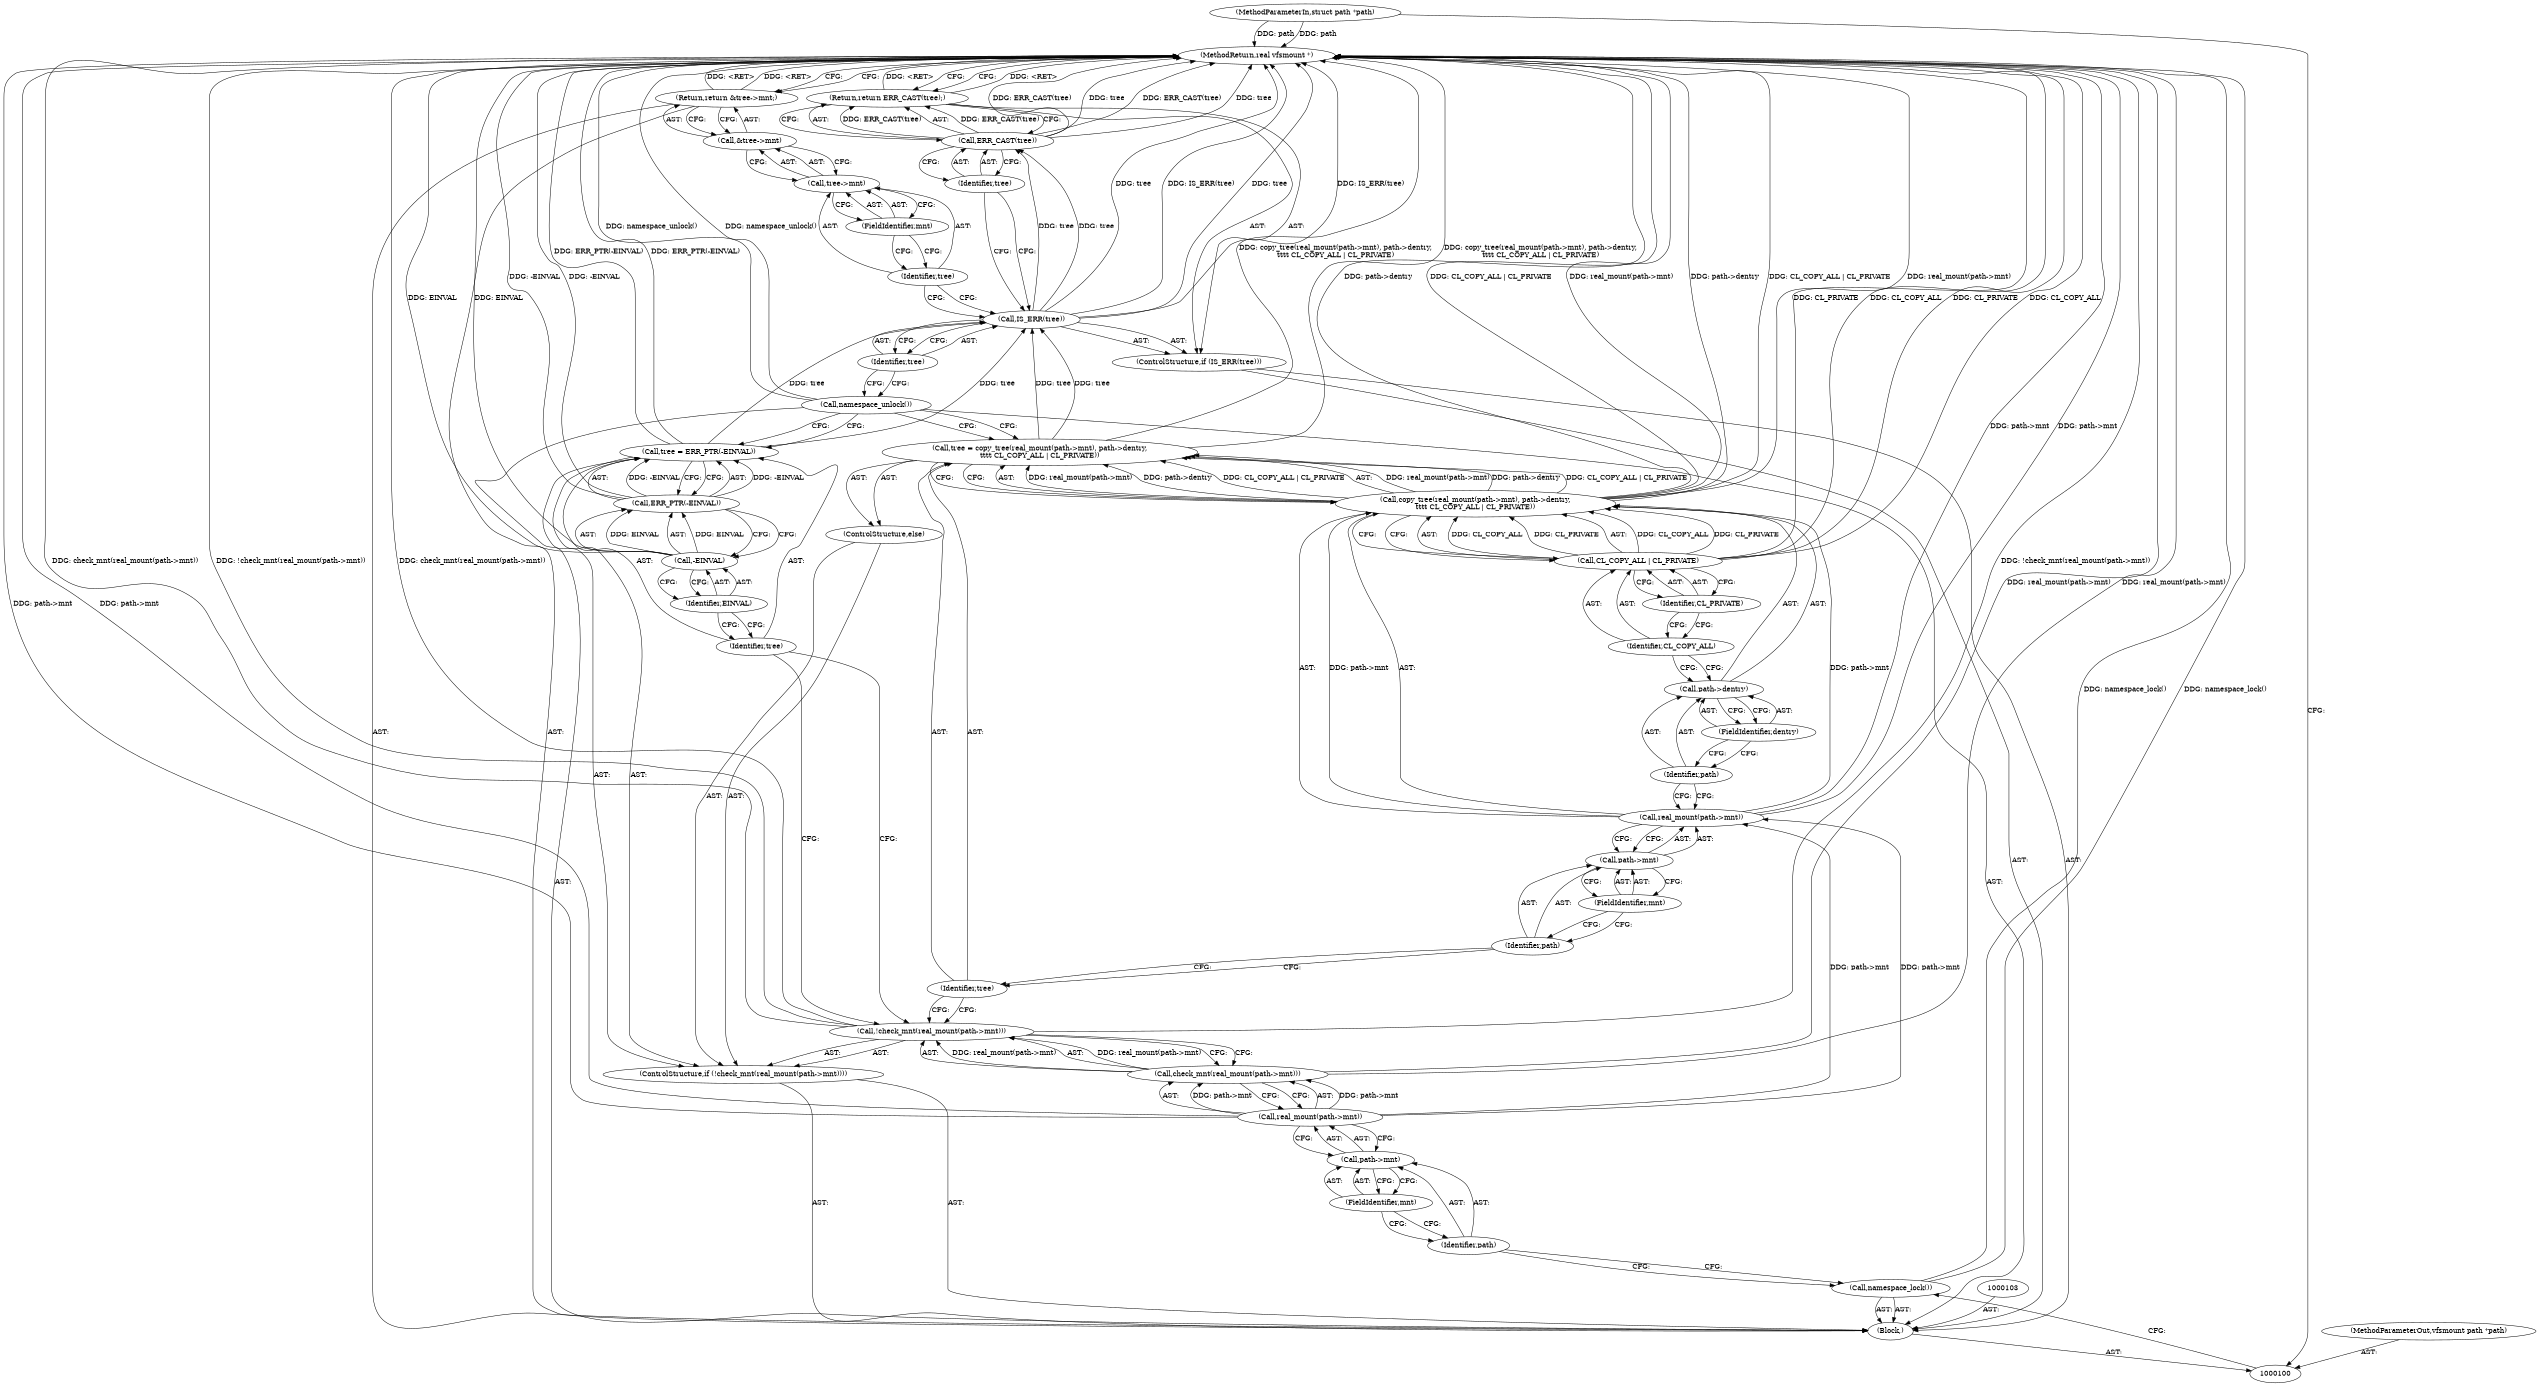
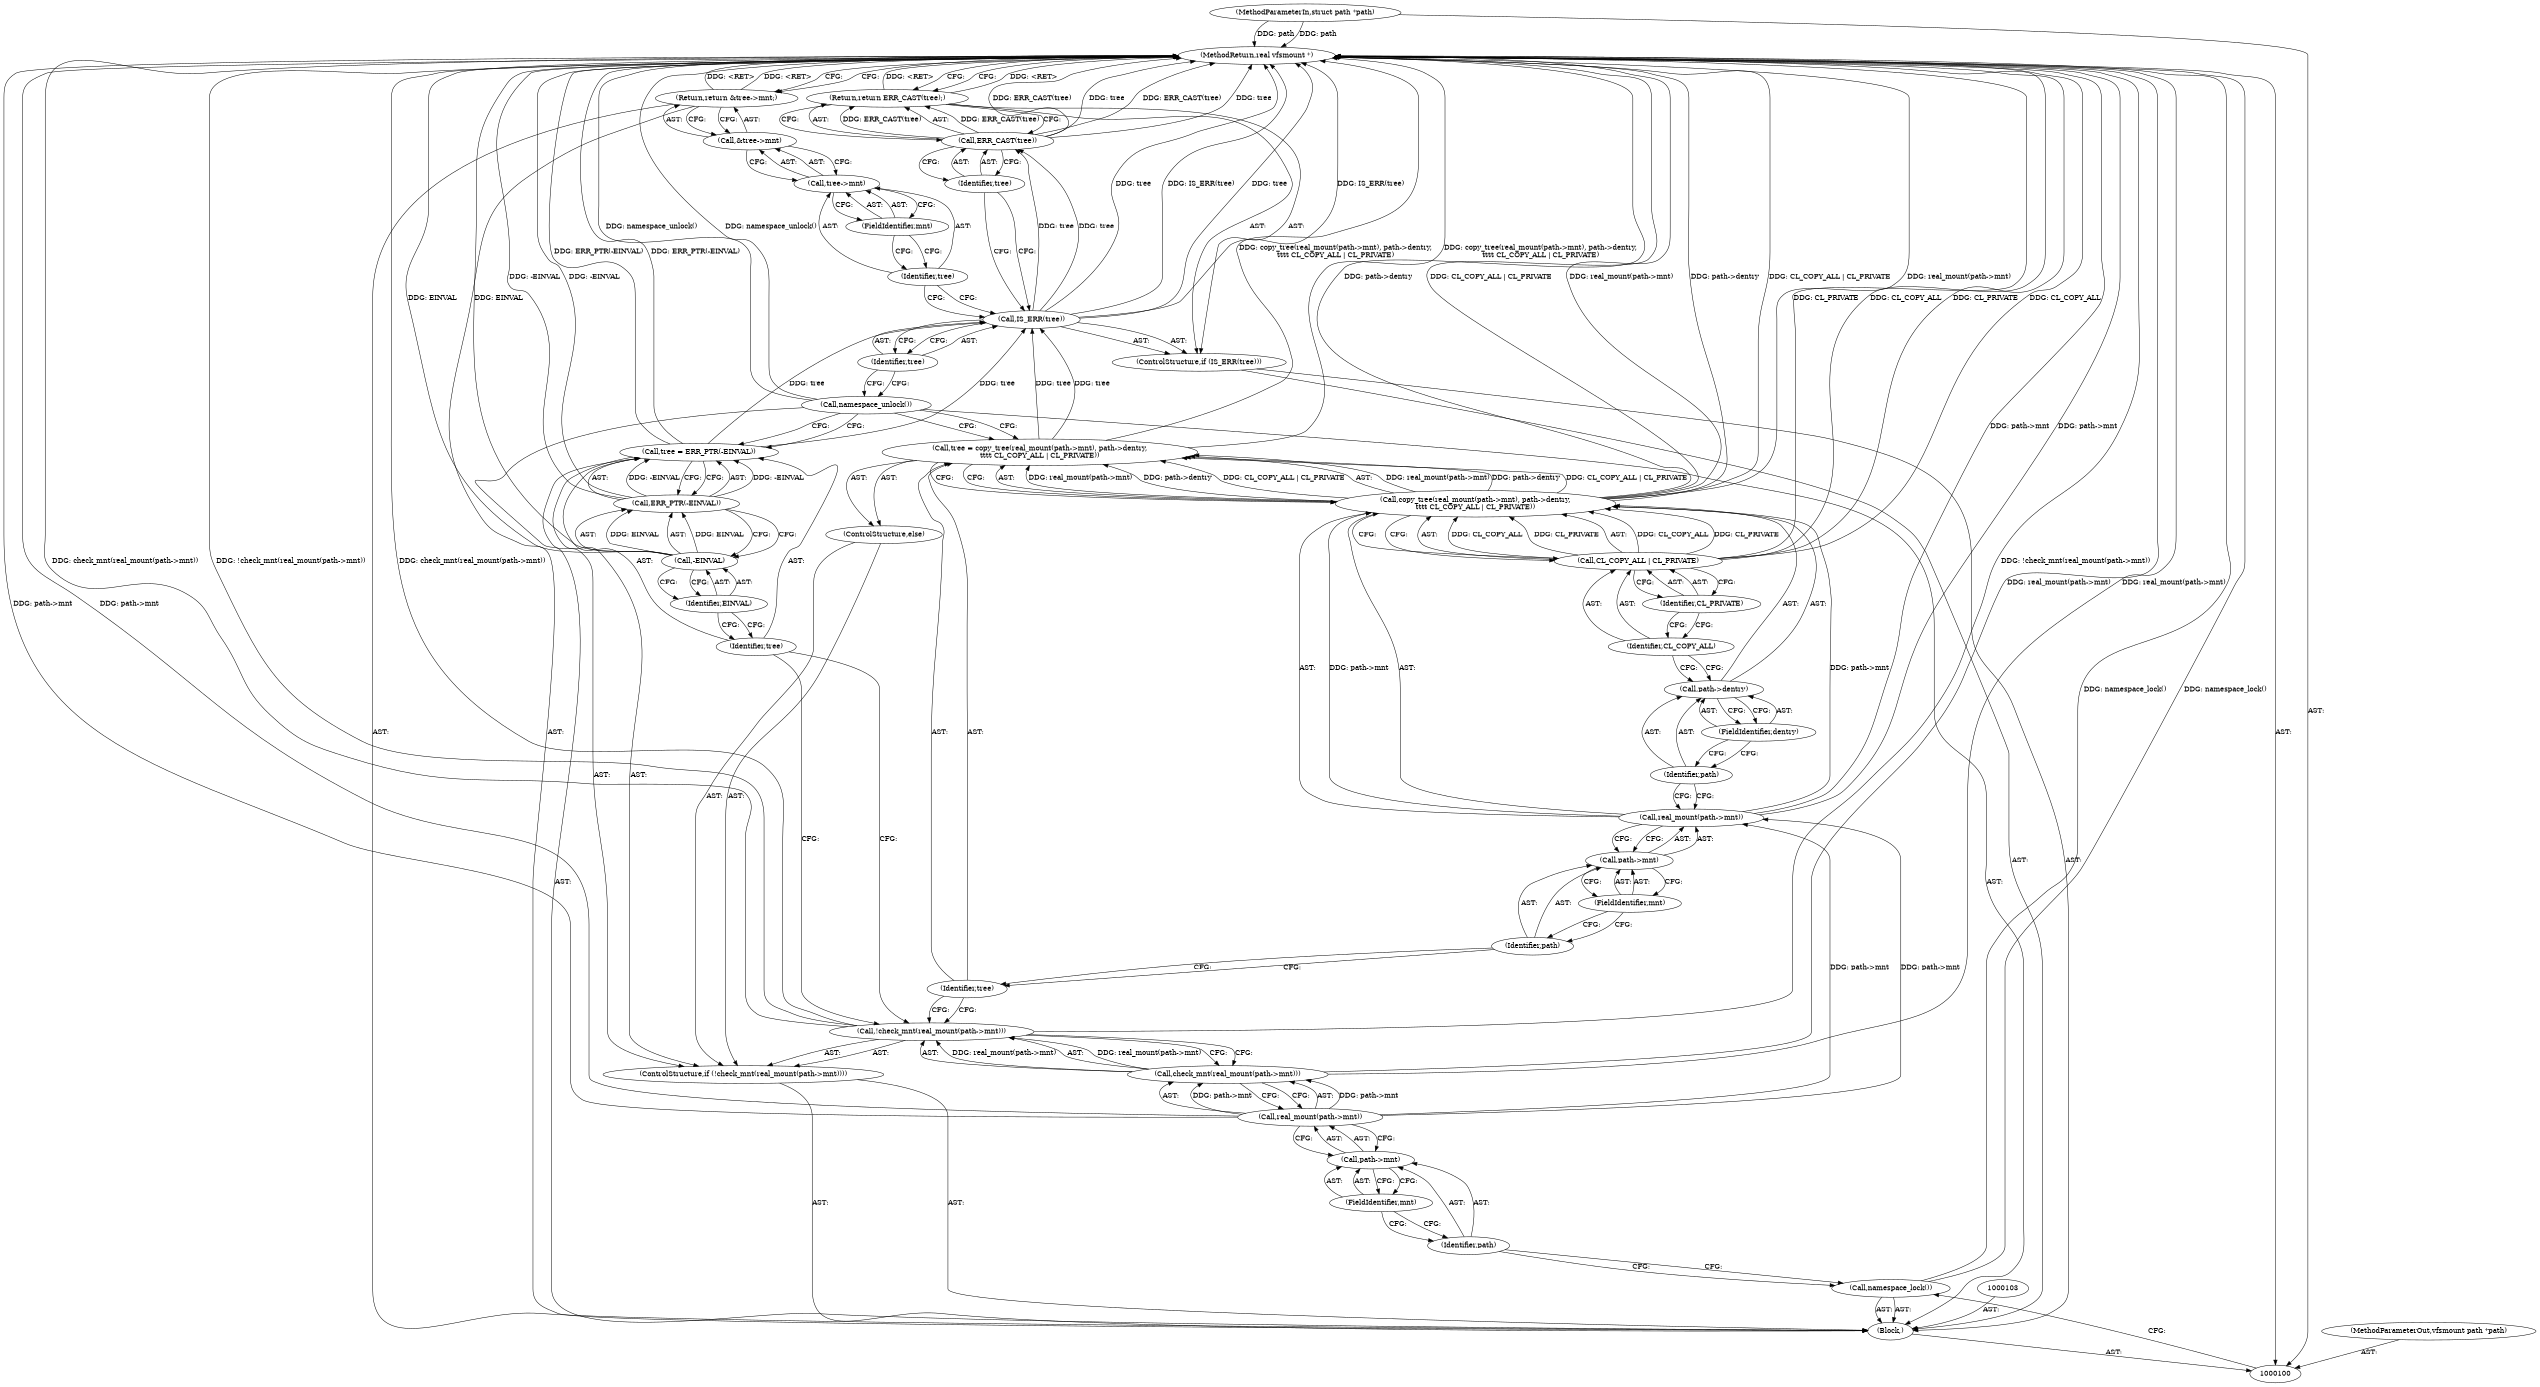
edge "(MethodReturn,real vfsmount *)" -> "1000100": added, label "AST:"
edge "(MethodParameterIn,struct path *path)" -> "1000100": label "CFG: " -> "AST: "
